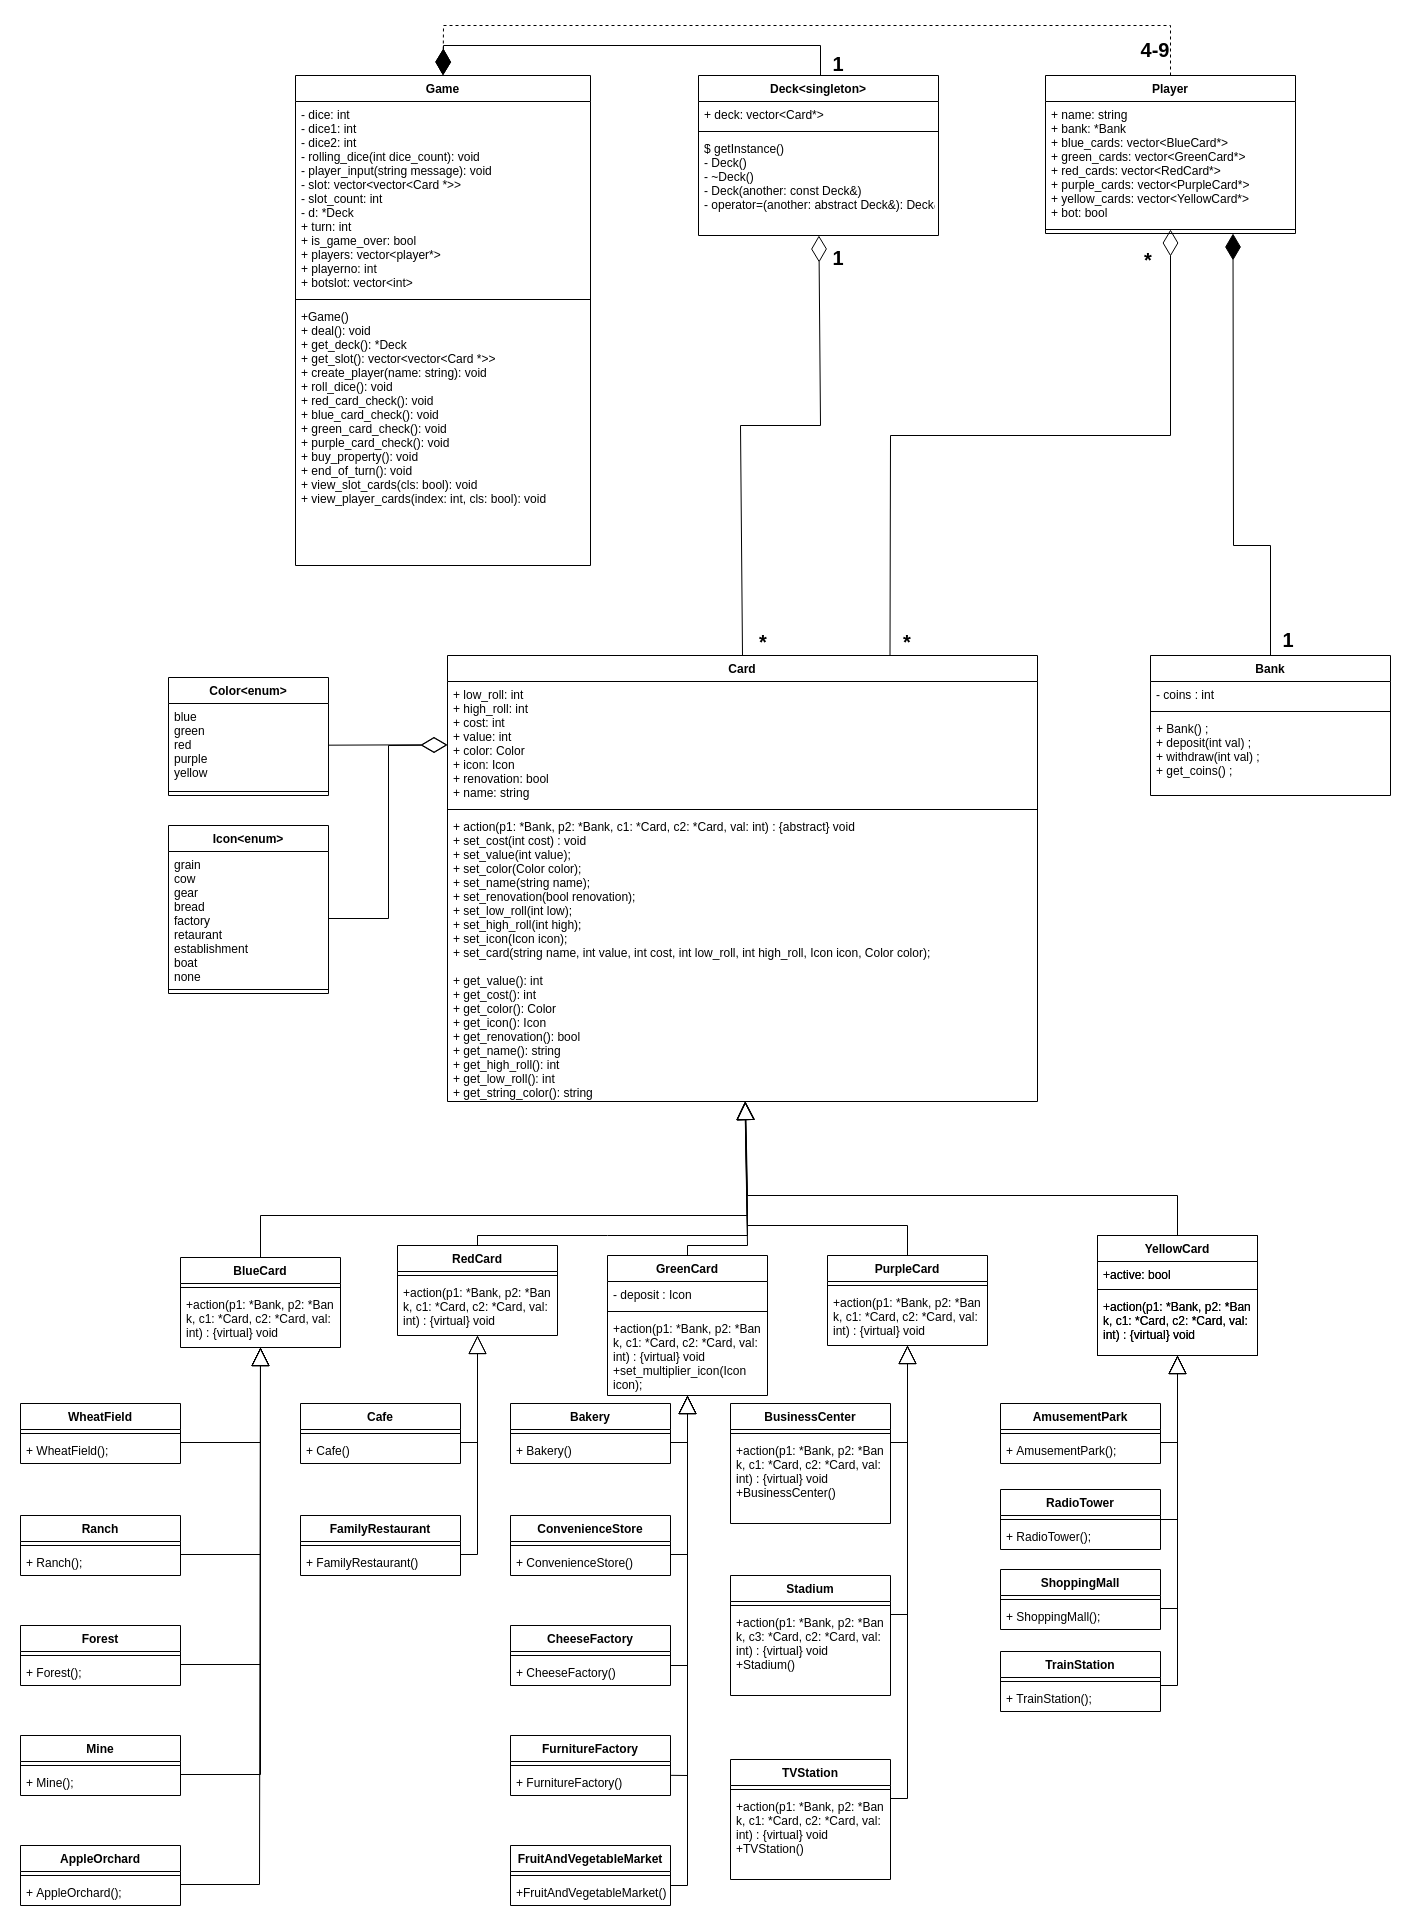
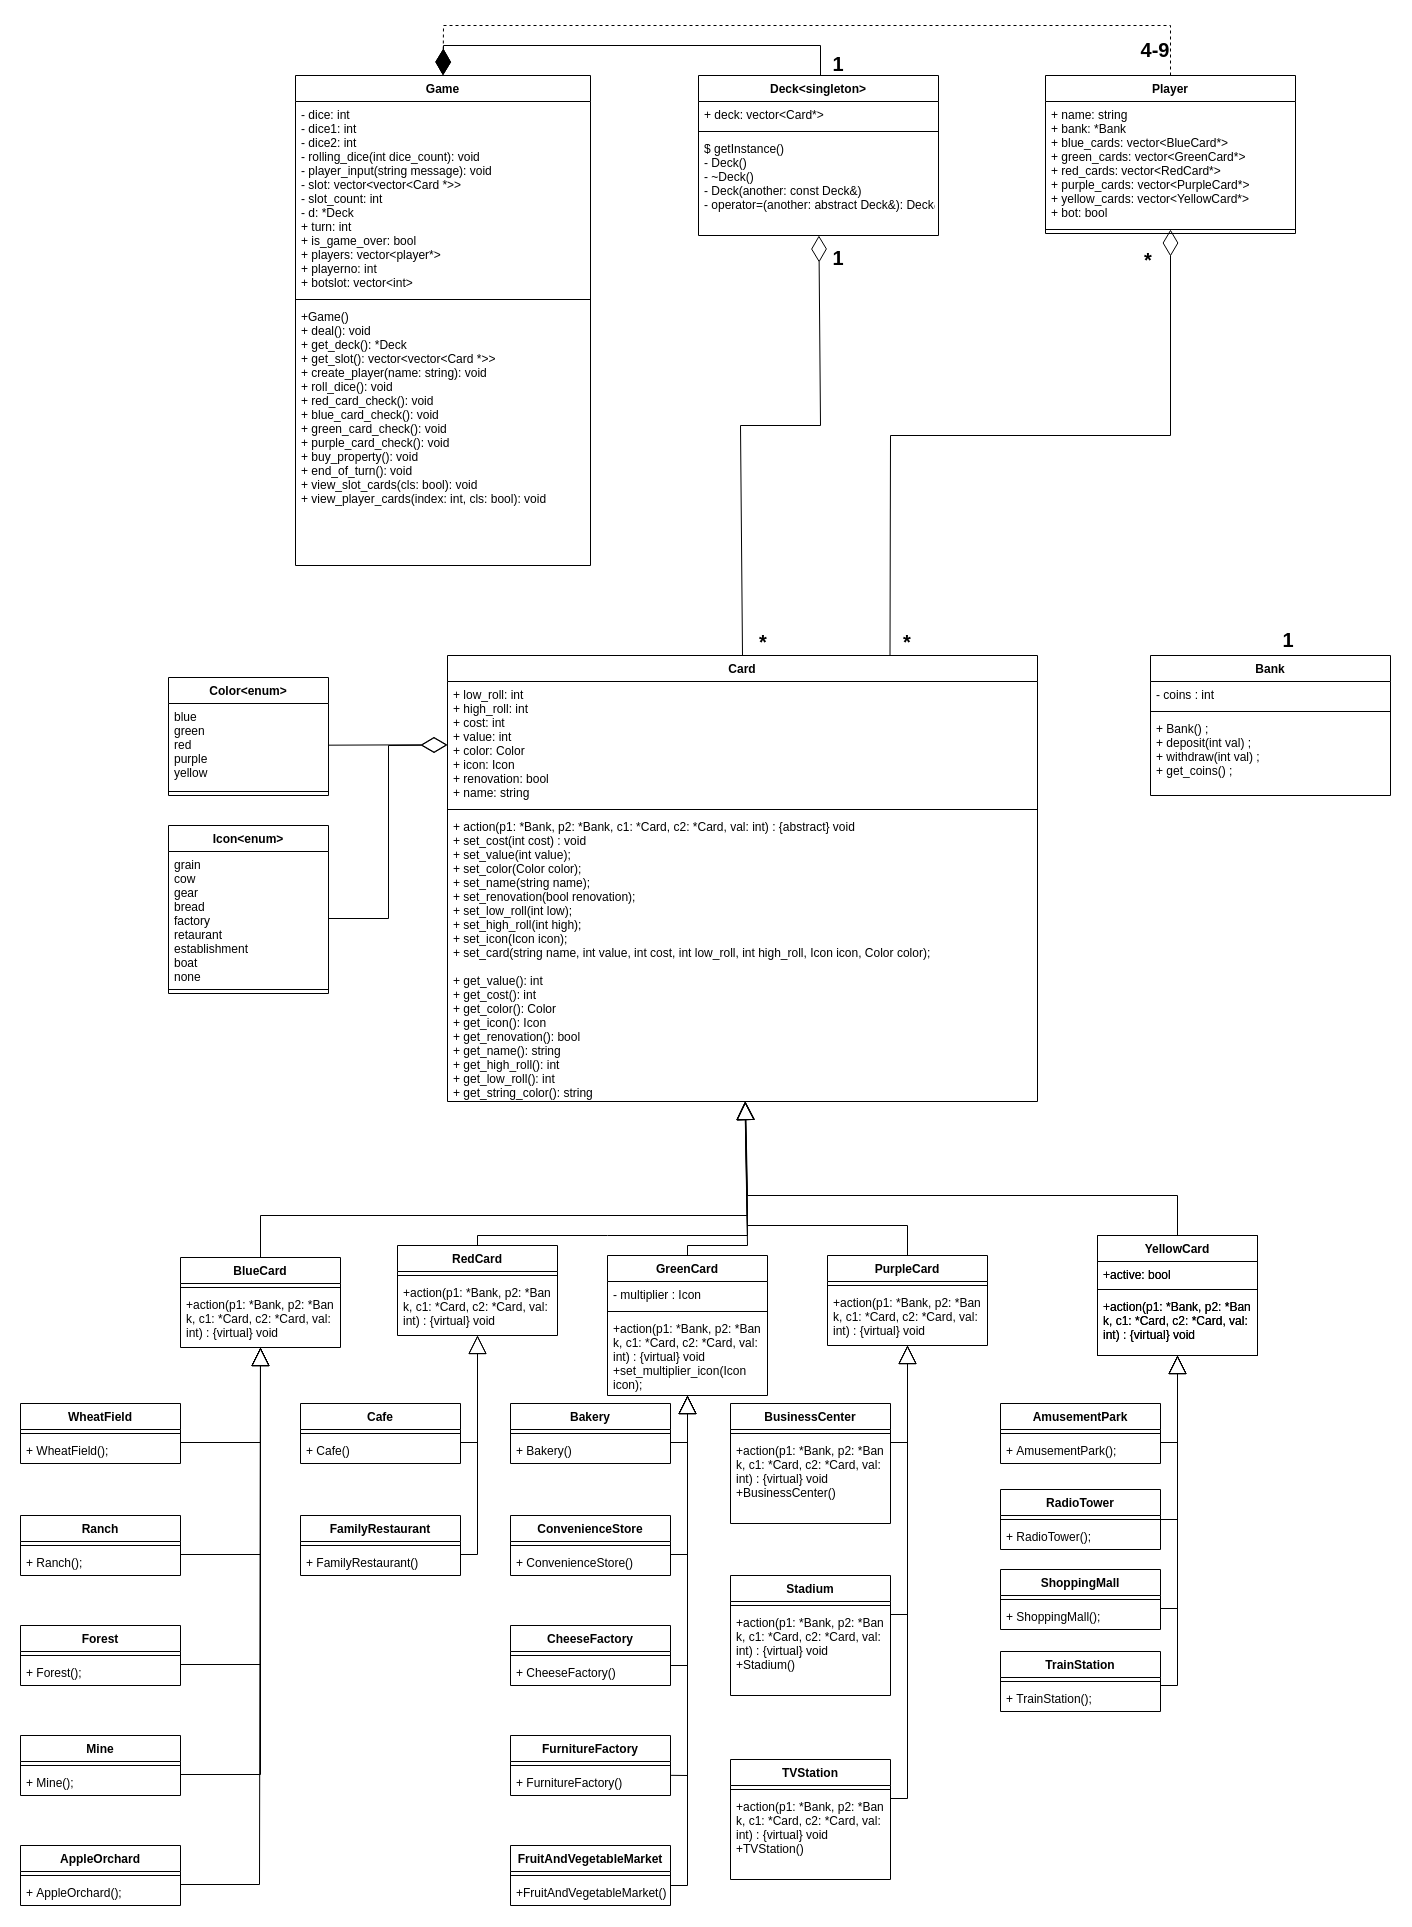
edge "Bank" -> "Player": removed
node "- deposit : Icon": label "- deposit : Icon" -> "- multiplier : Icon"
node "+action(p1: *Bank, p2: *Ban k, c3: *Card, c2: *Card, val: int) : {virtual} void +Stadium()": label "+action(p1: *Bank, p2: *Ban k, c3: *Card, c2: *Card, val: int) : {virtual} void +Stadium()" -> "+action(p1: *Bank, p2: *Ban k, c1: *Card, c2: *Card, val: int) : {virtual} void +Stadium()"
